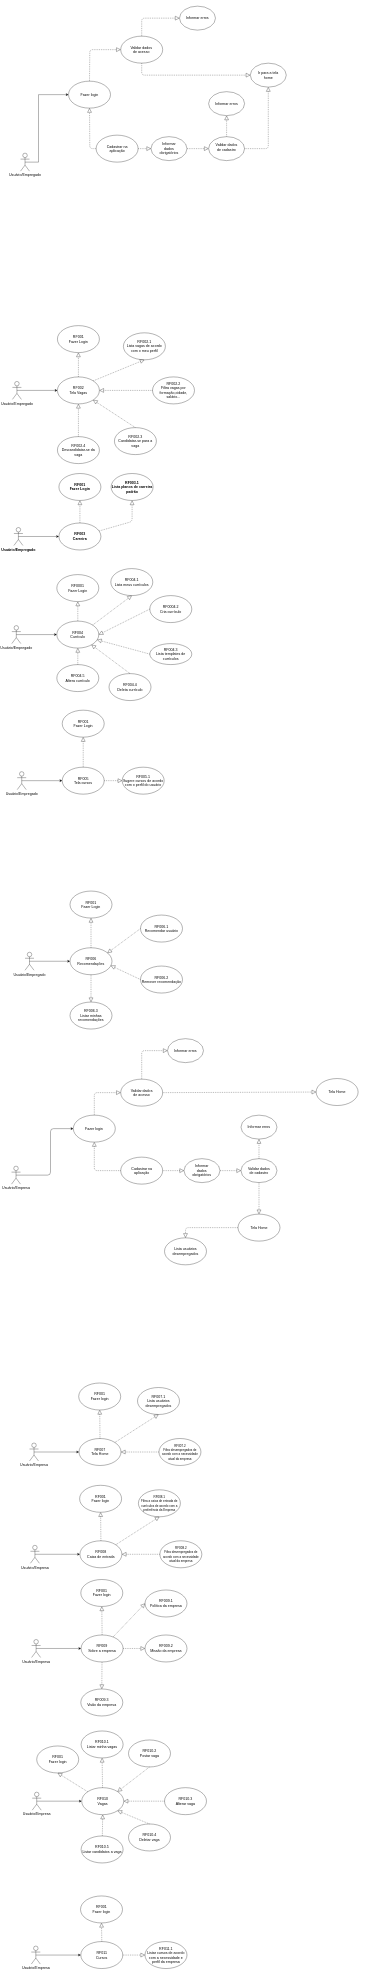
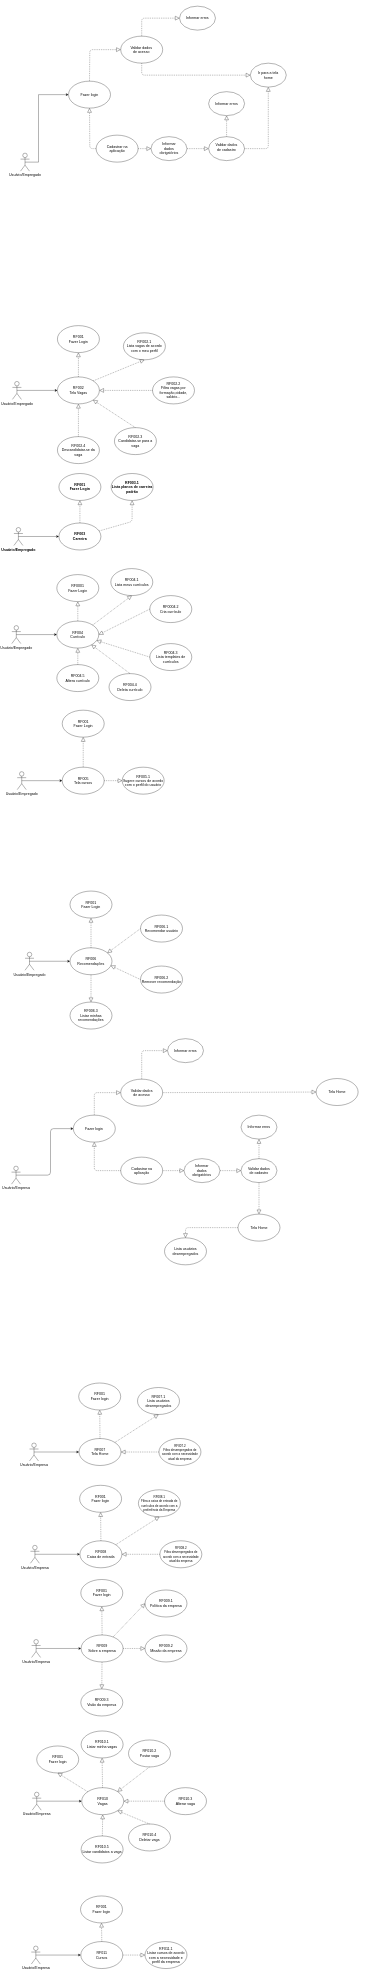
node "RF004.3 Lista templates de currículos": size 42x21 -> 42x27
